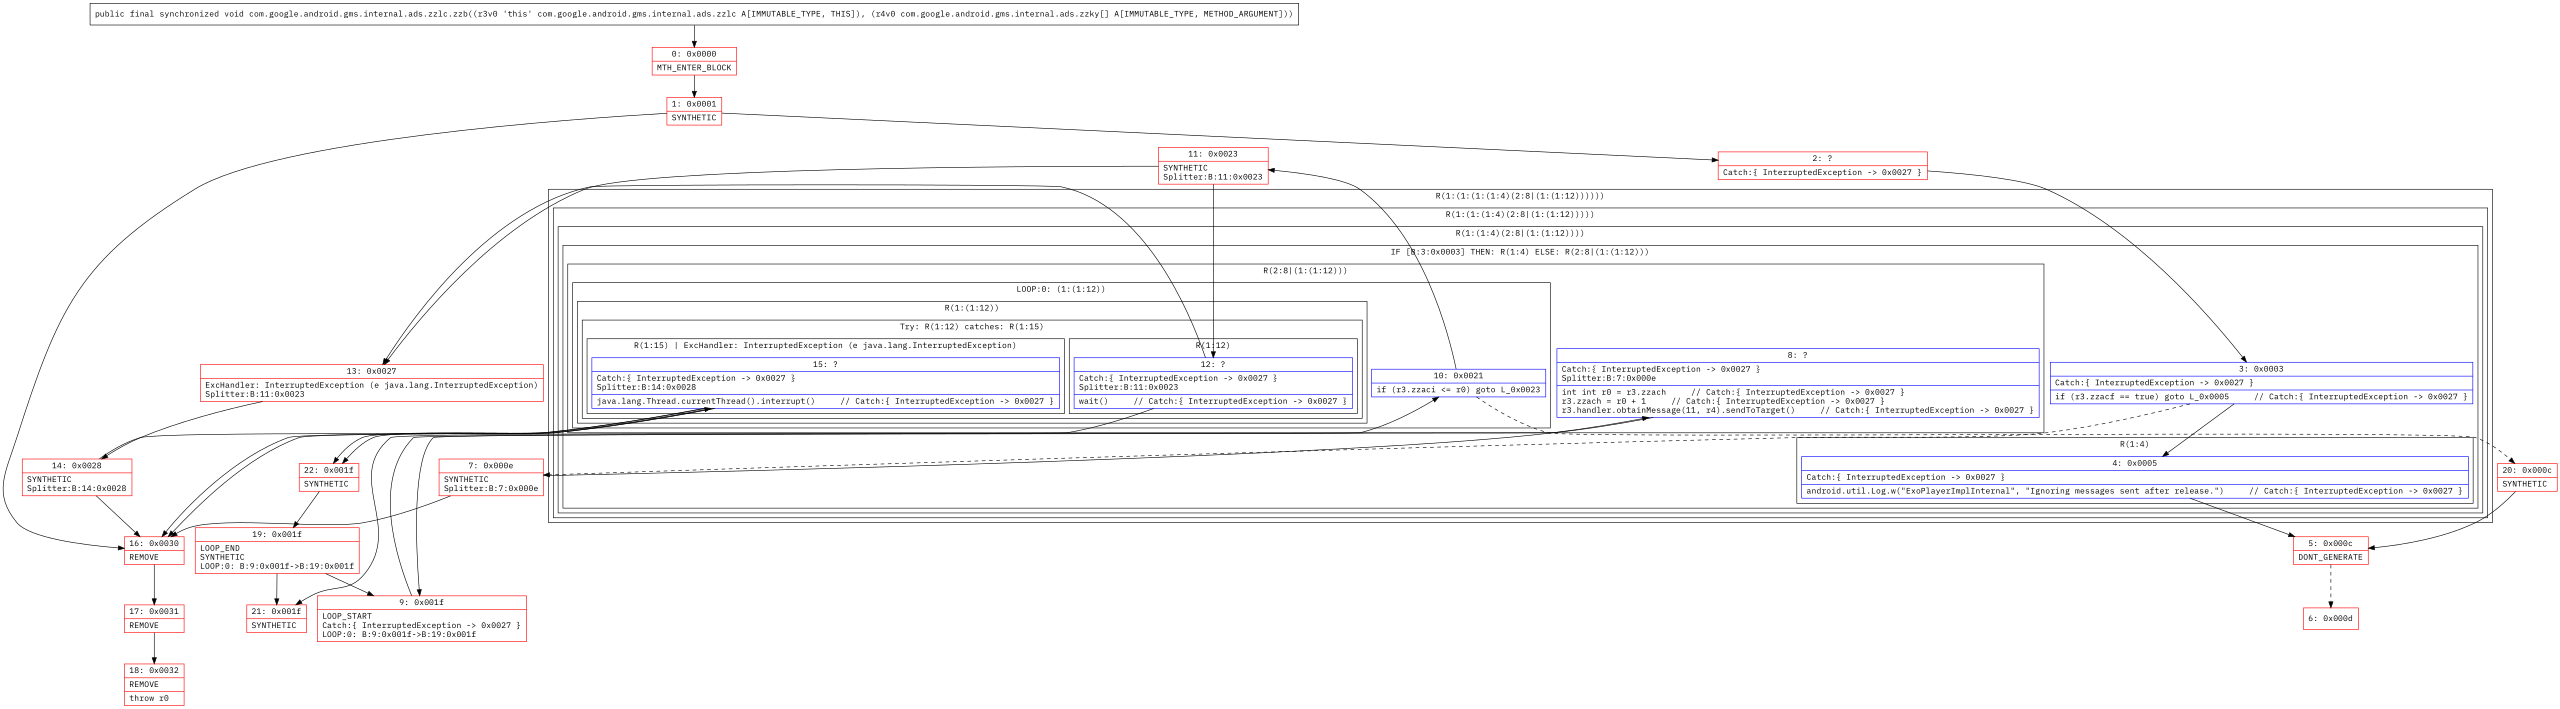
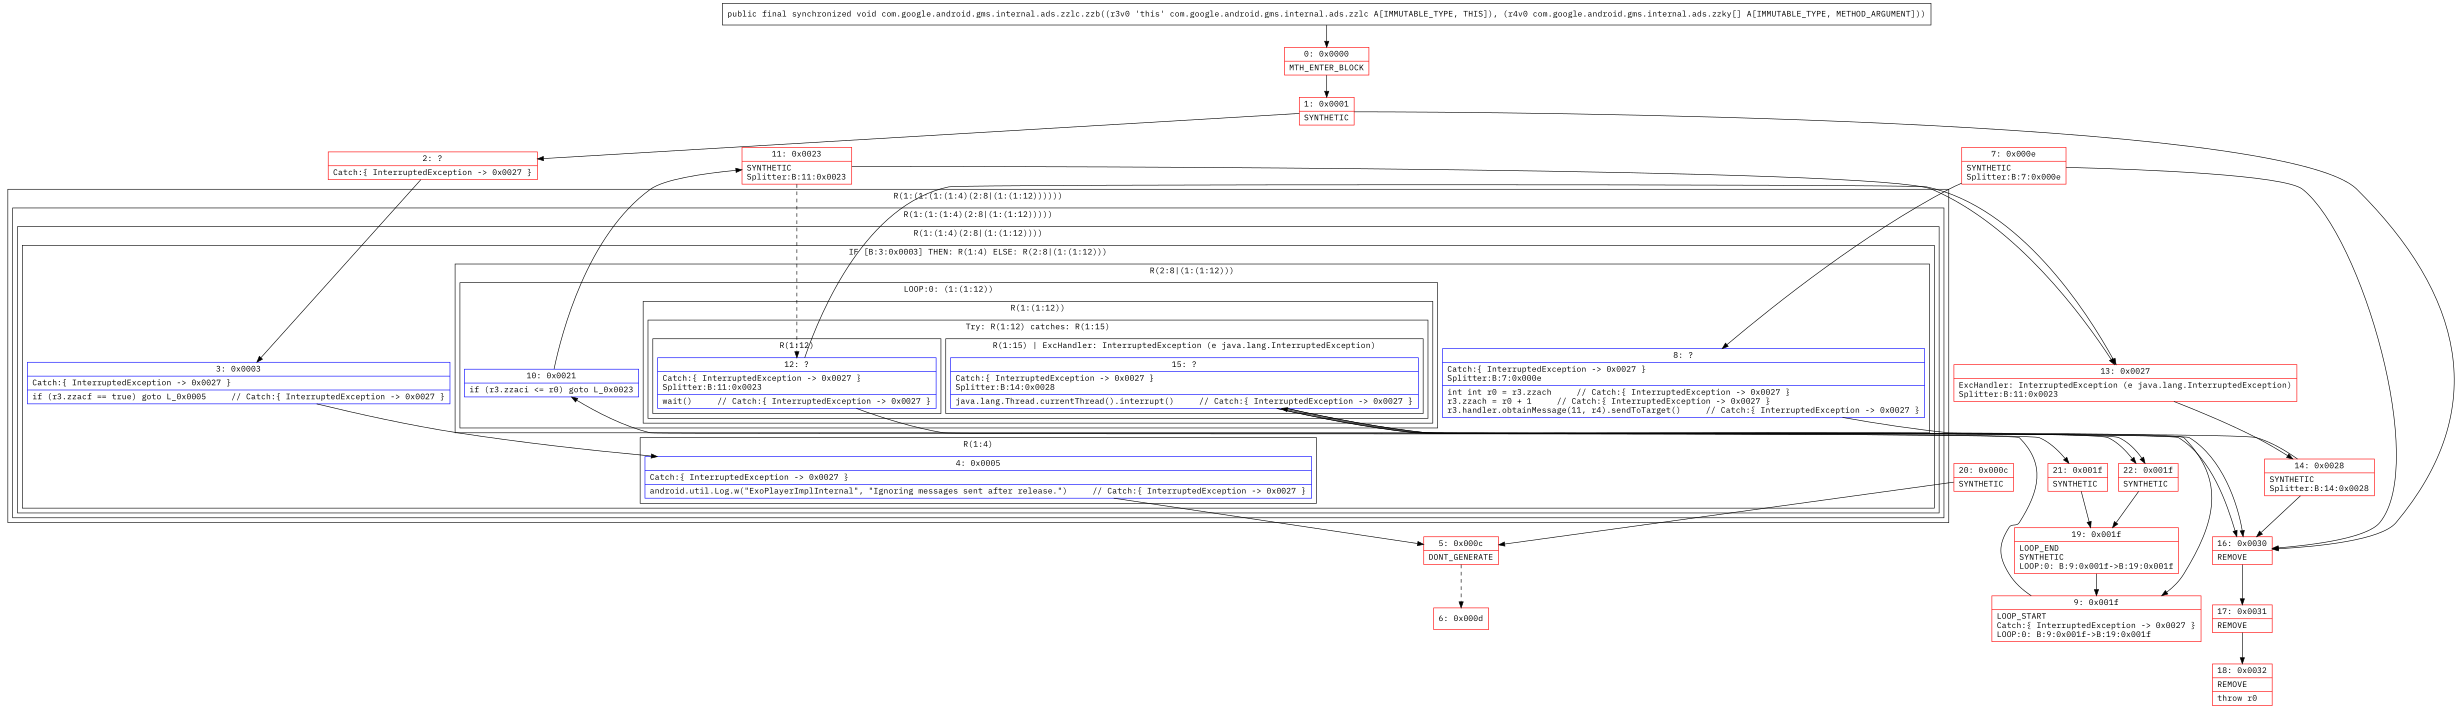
edge "11: 0x0023" -> "12: ?": style solid -> dashed
edge "10: 0x0021" -> "20: 0x000c": removed
edge "3: 0x0003" -> "7: 0x000e": removed
edge "19: 0x001f" -> "21: 0x001f": reversed
